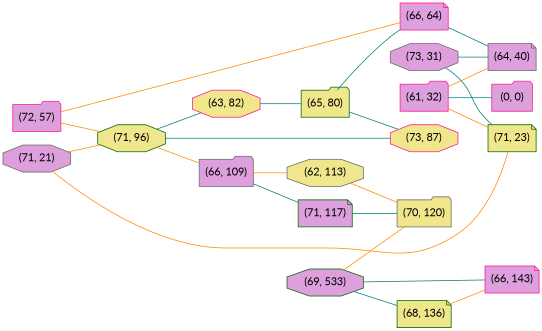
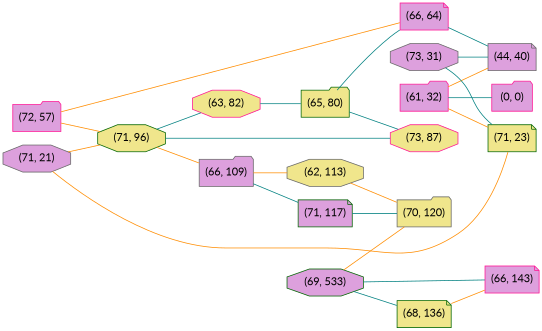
node "(64, 40)": label "(64, 40)" -> "(44, 40)"
